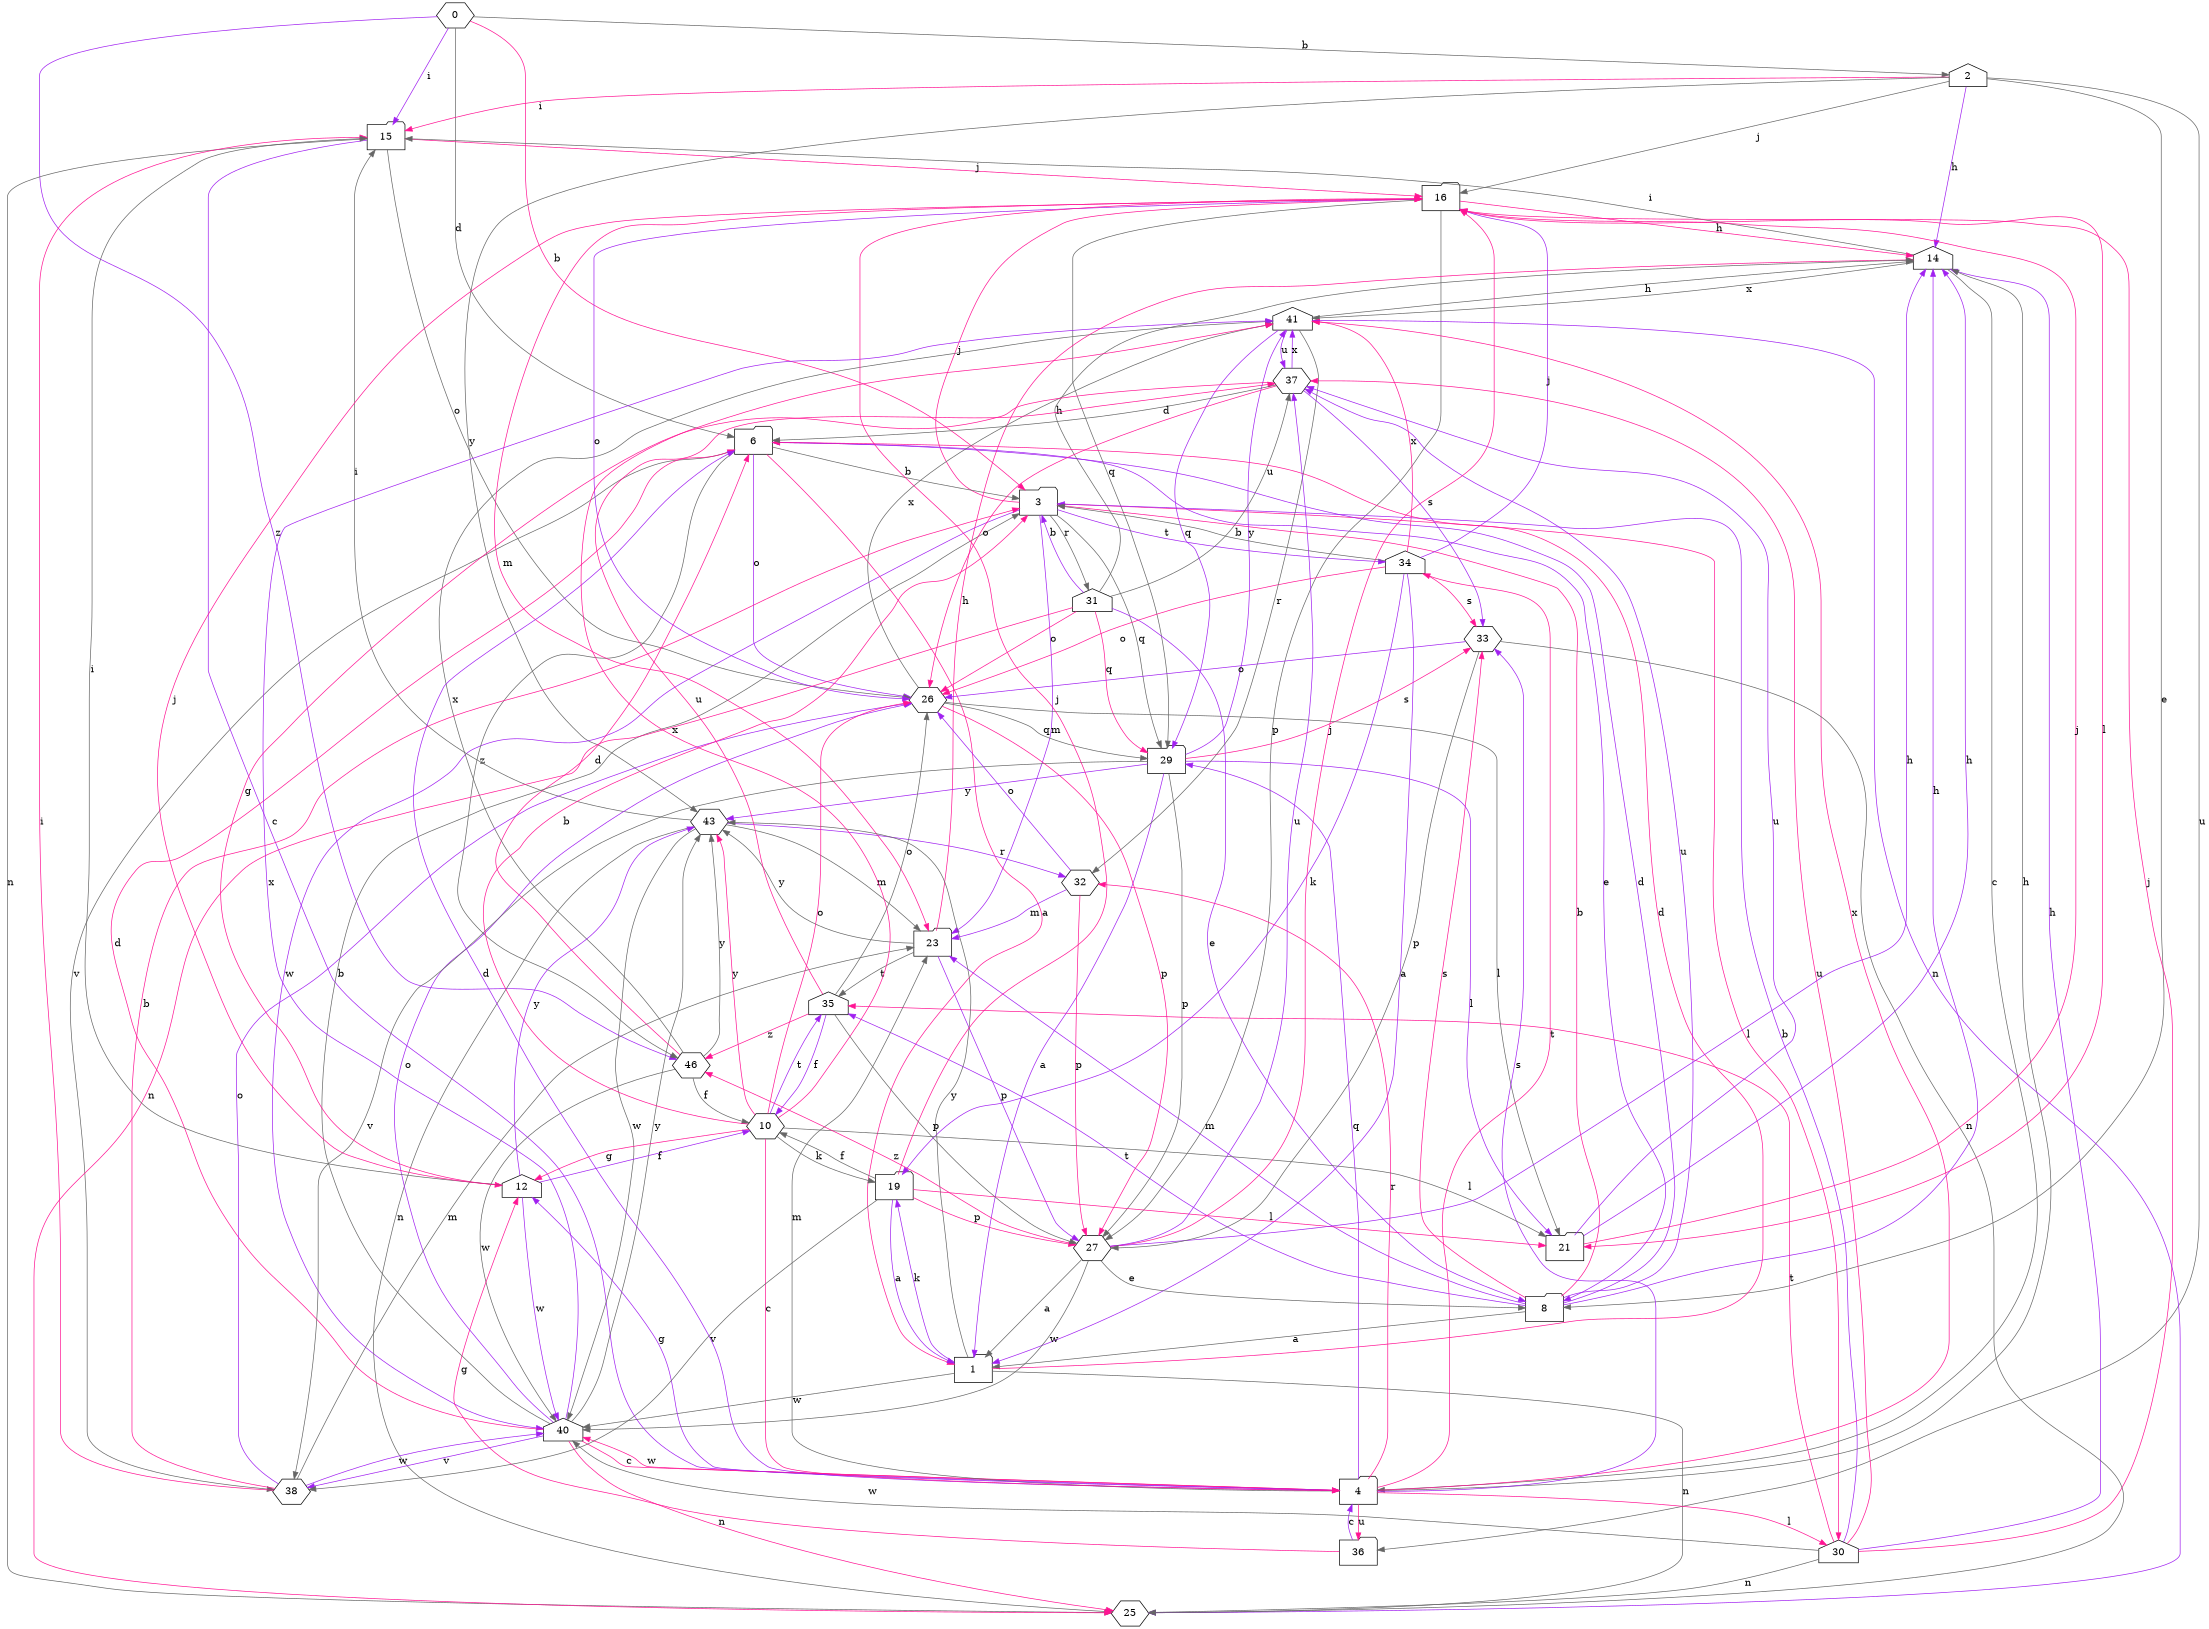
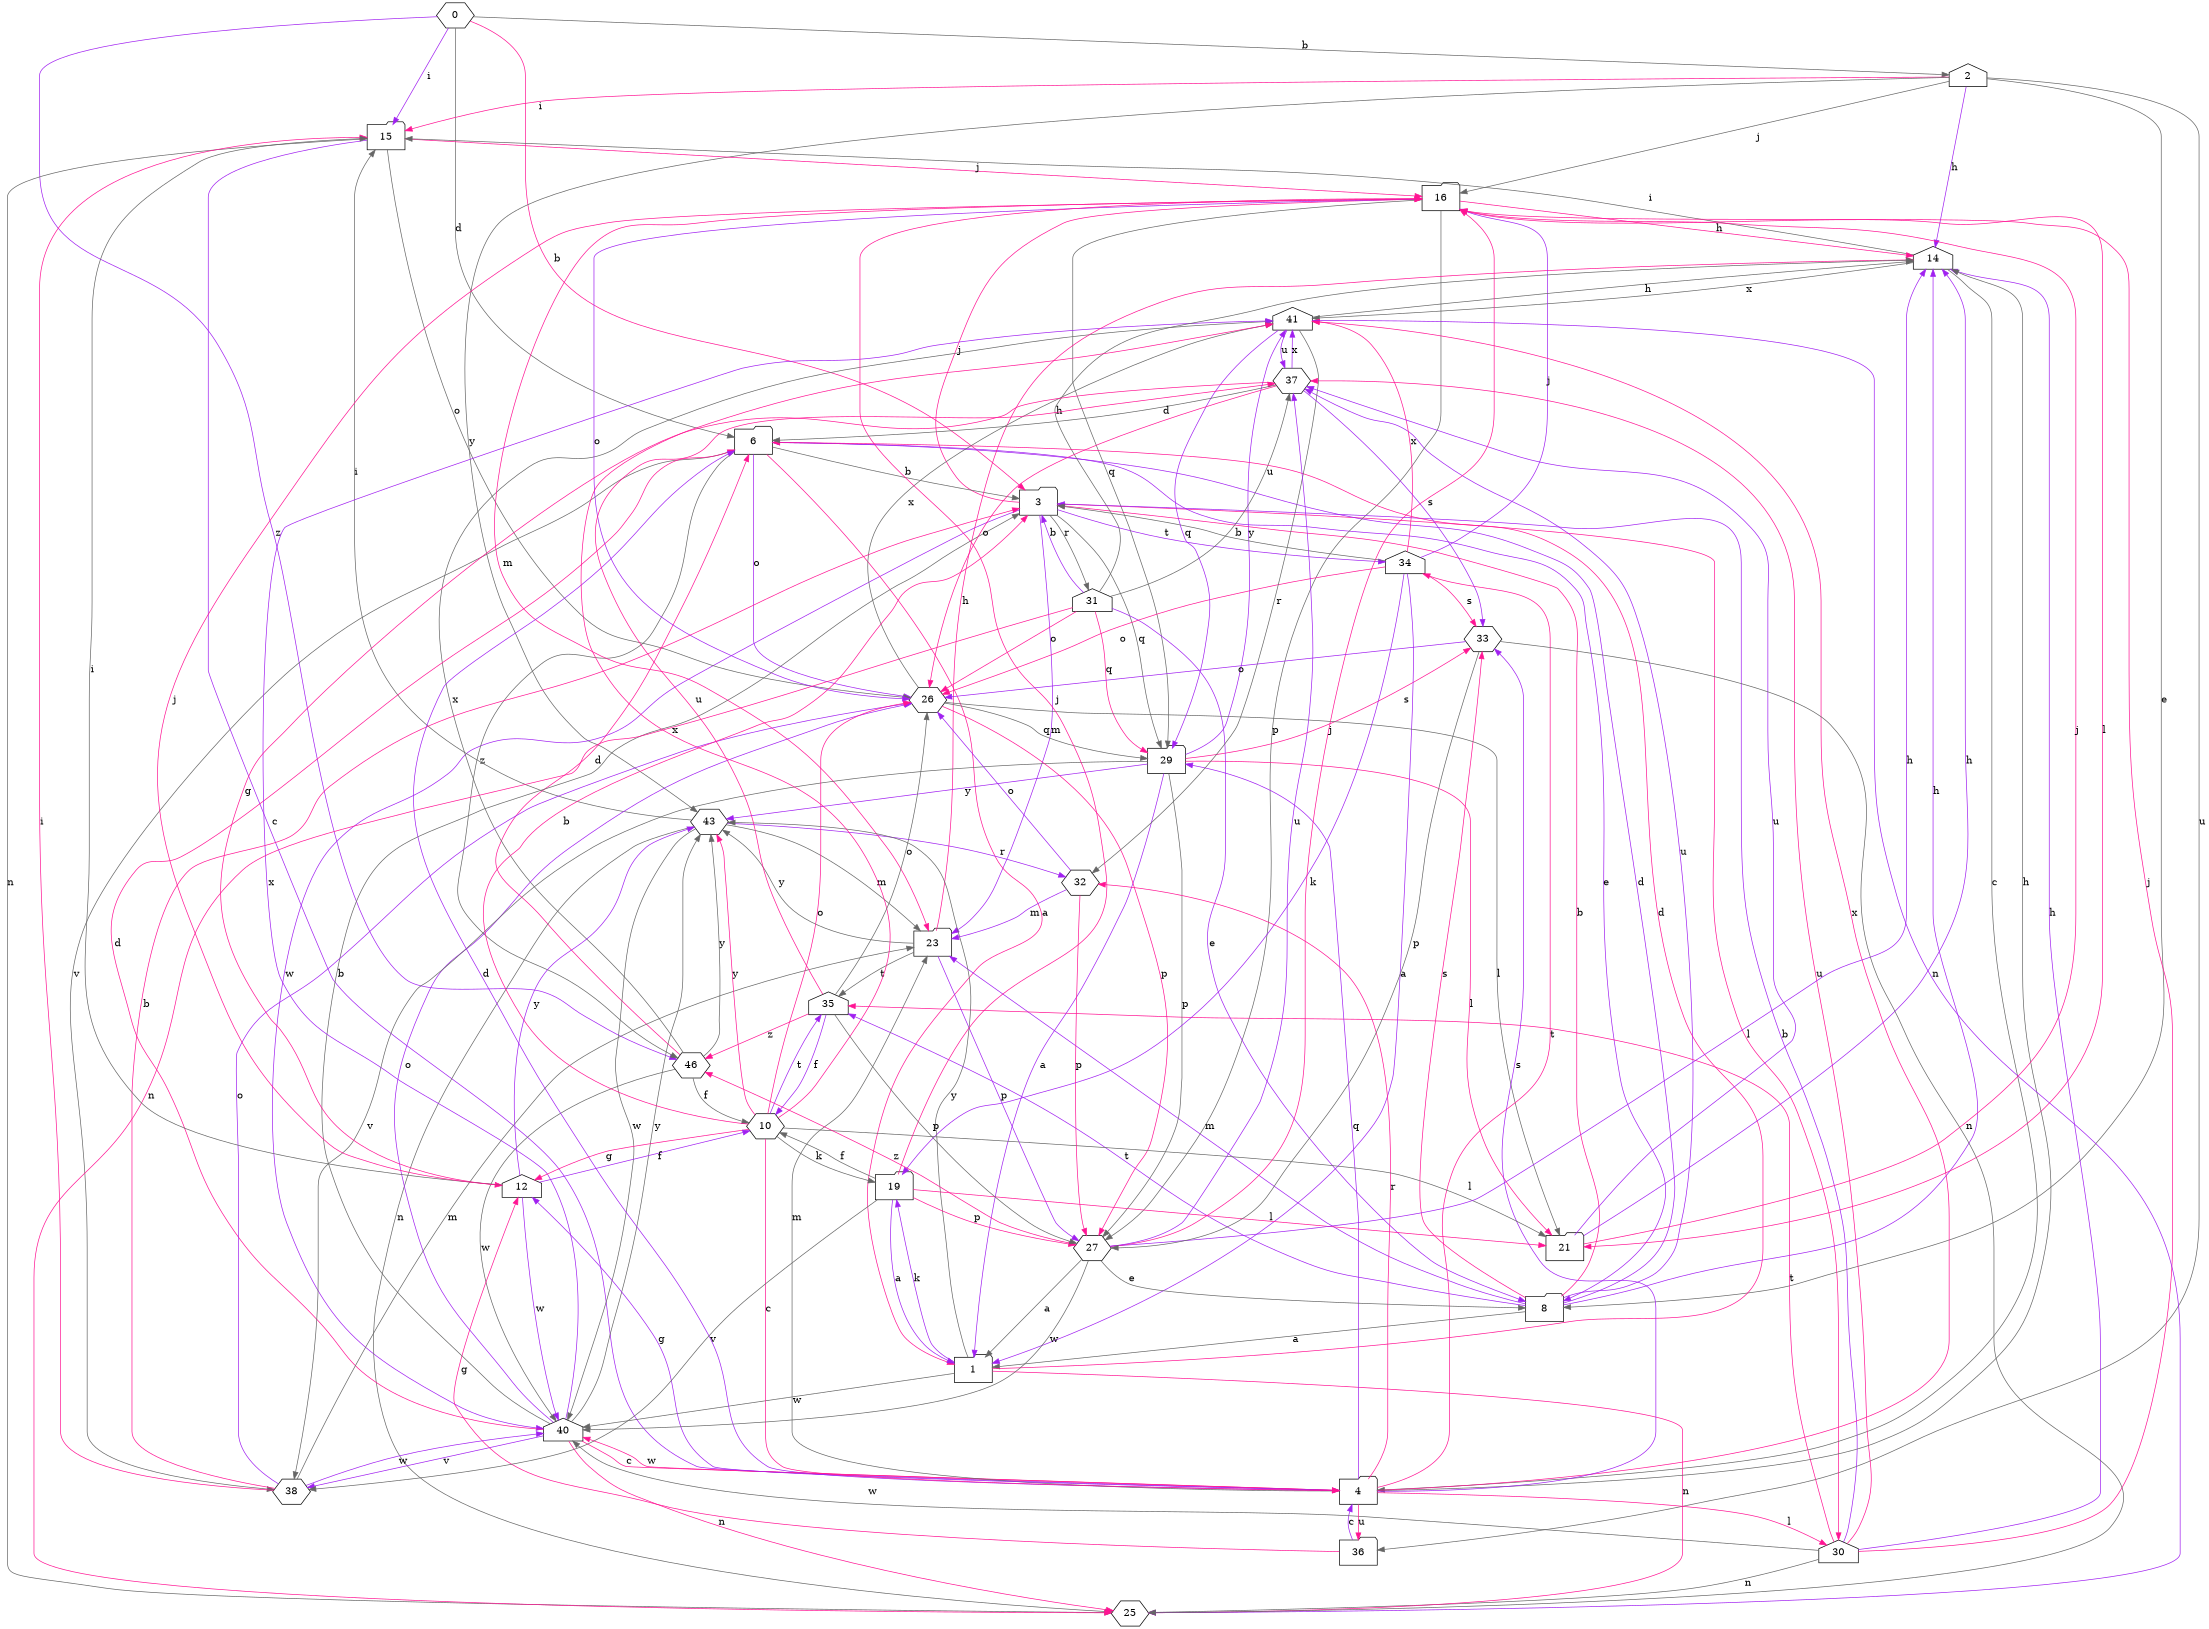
edge "29" -> "21": color purple -> deeppink
edge "1" -> "25": color gray40 -> deeppink
